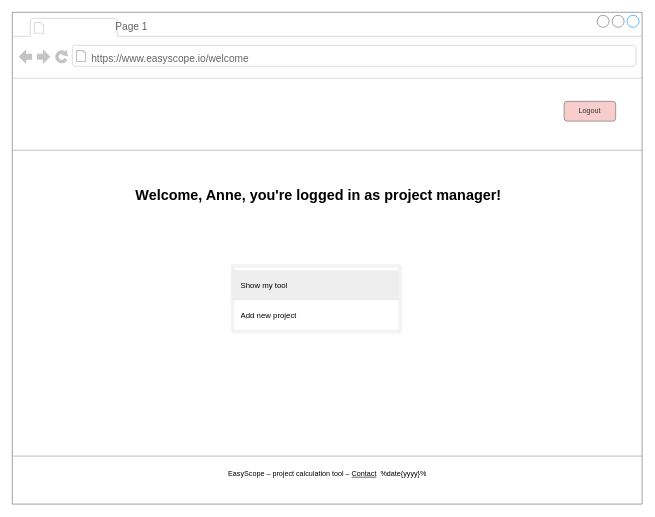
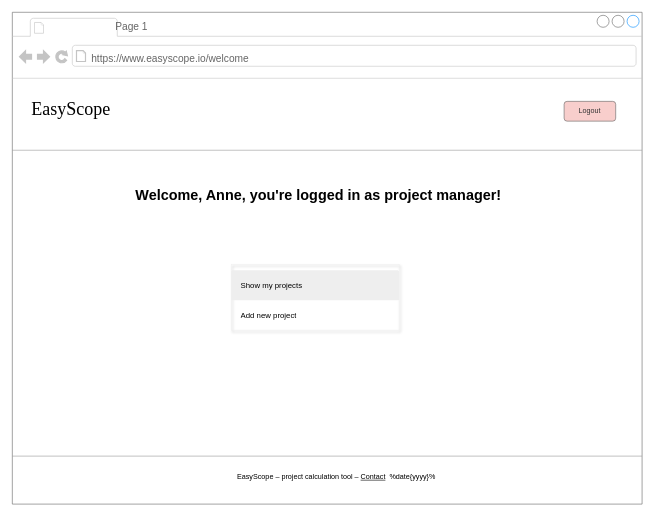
node "EasyScope": added
node "Show my tool": label "Show my tool" -> "Show my projects"
node "EasyScope – project calculation tool – Contact %date{yyyy}%": moved (327, 474) -> (336, 477)
